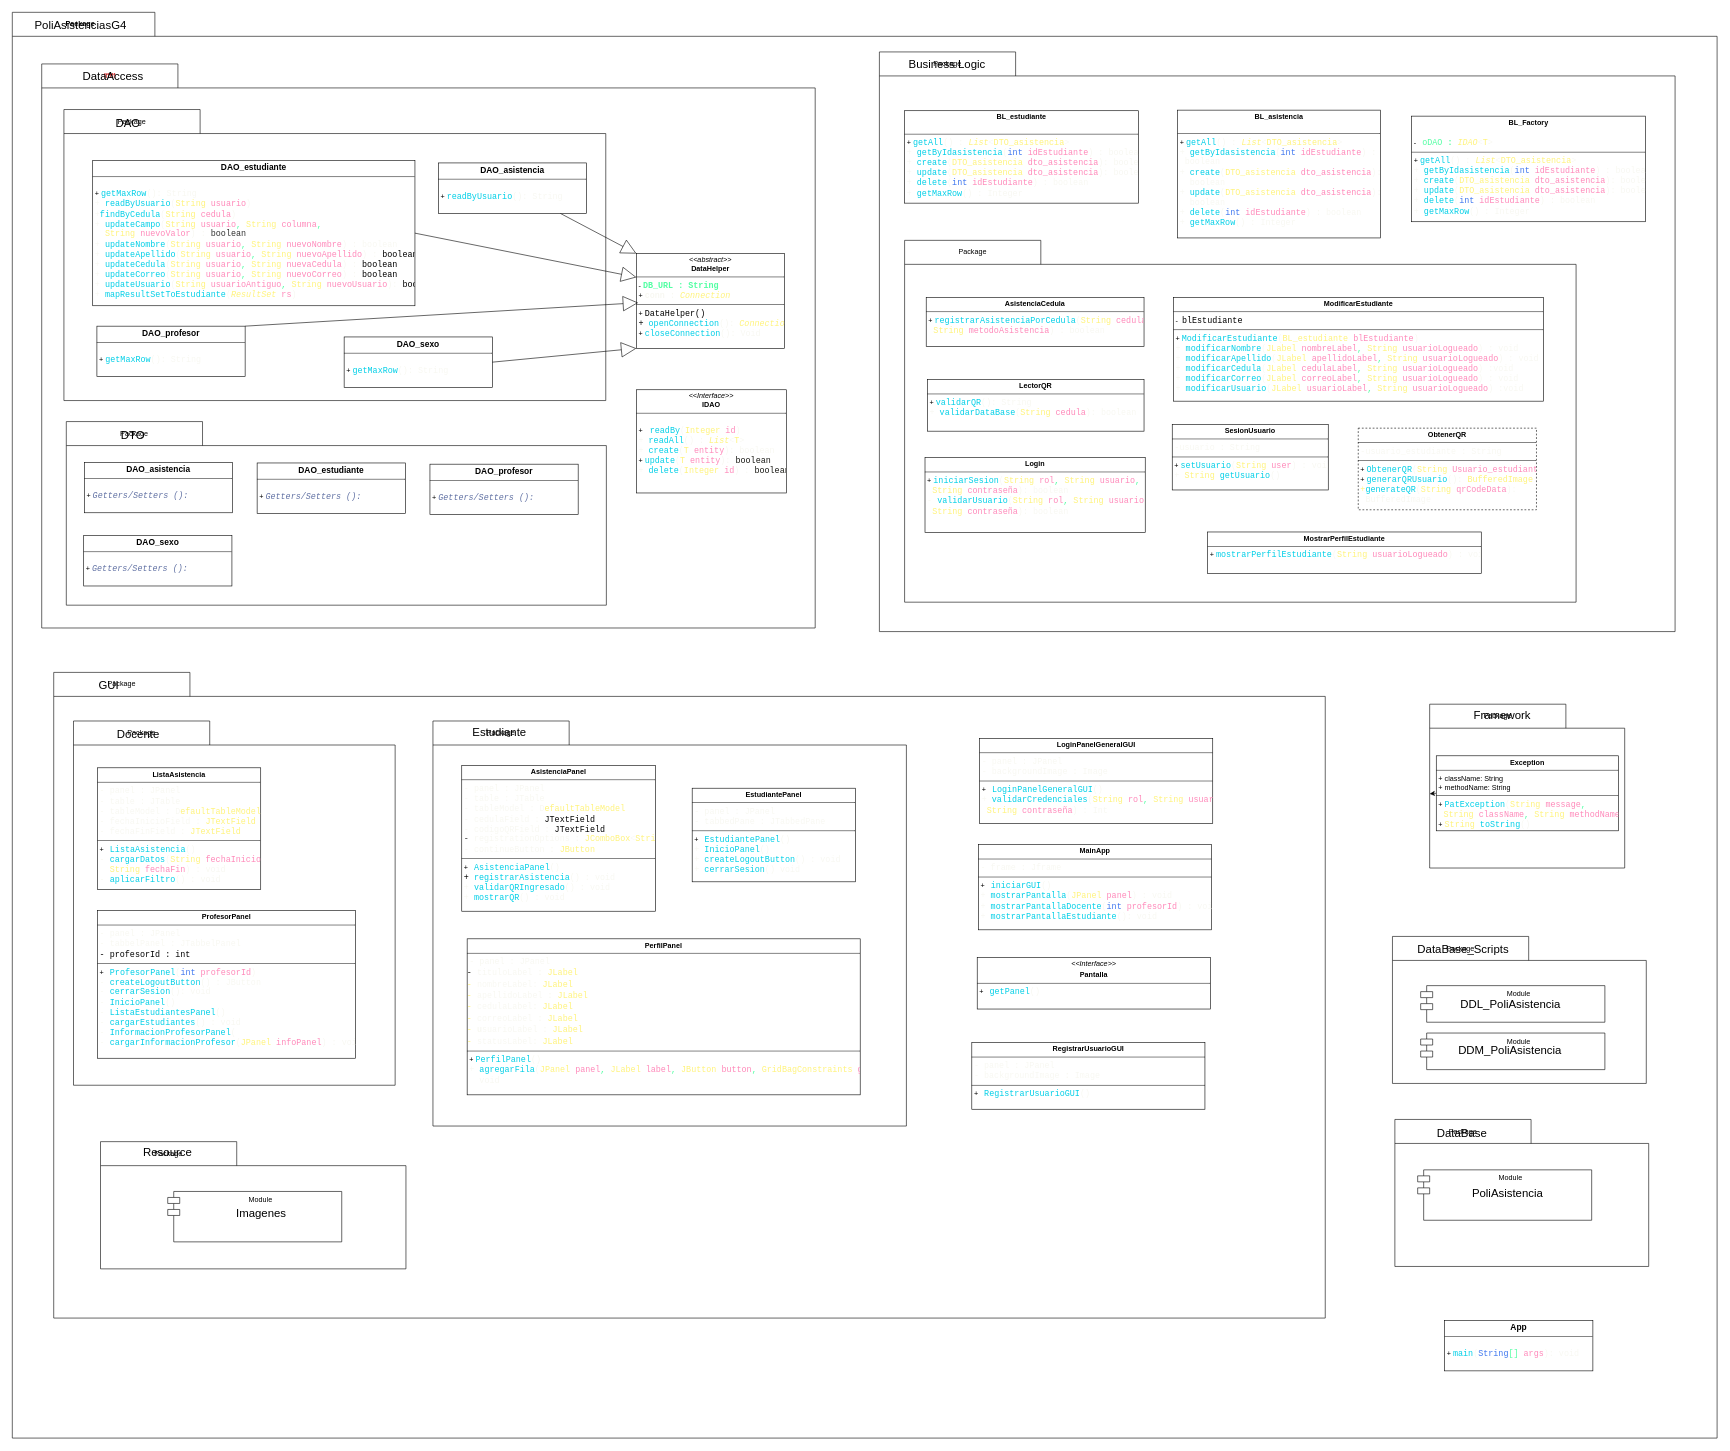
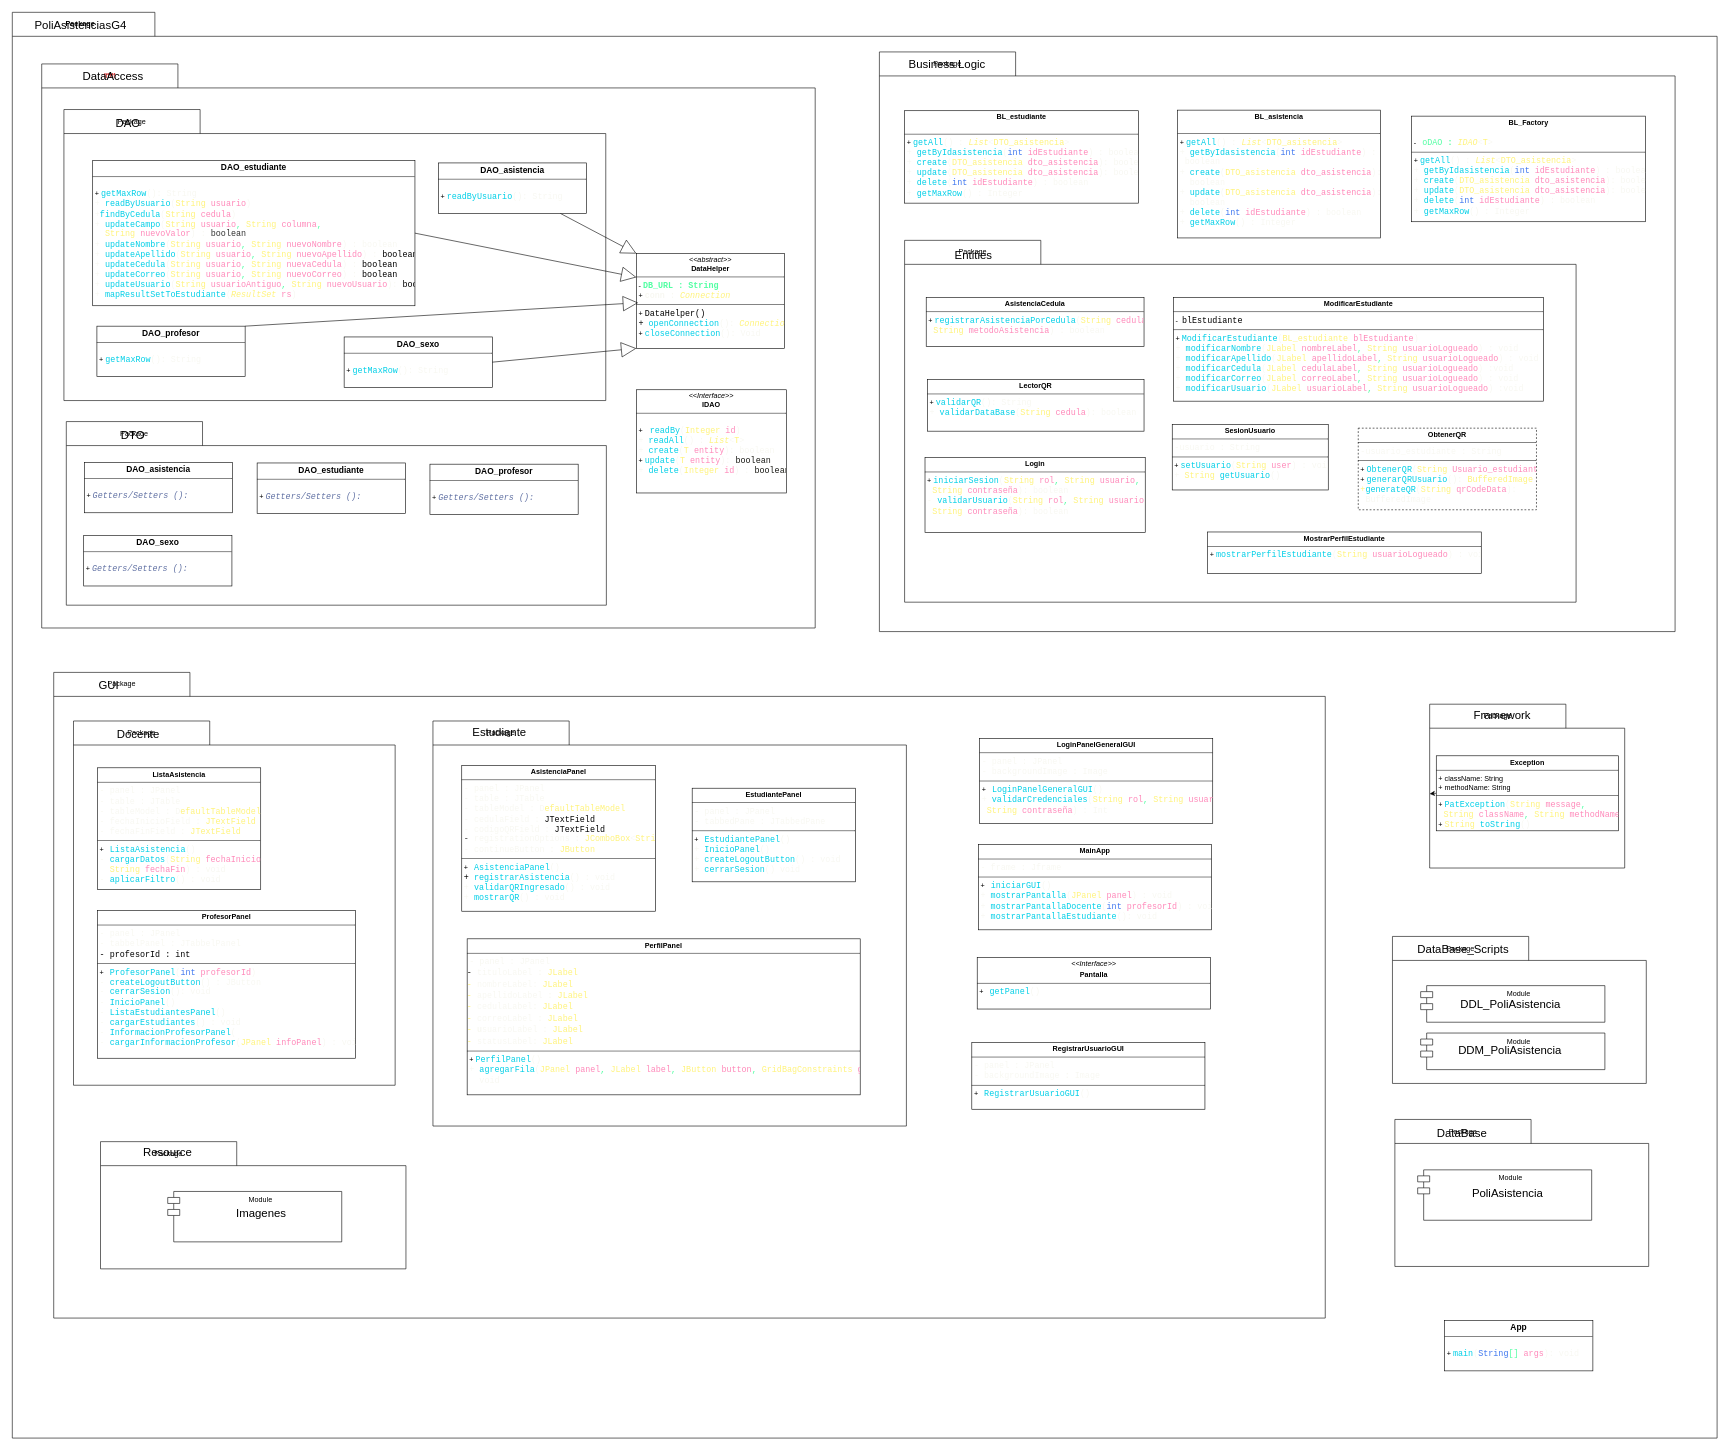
node "Entities": added
